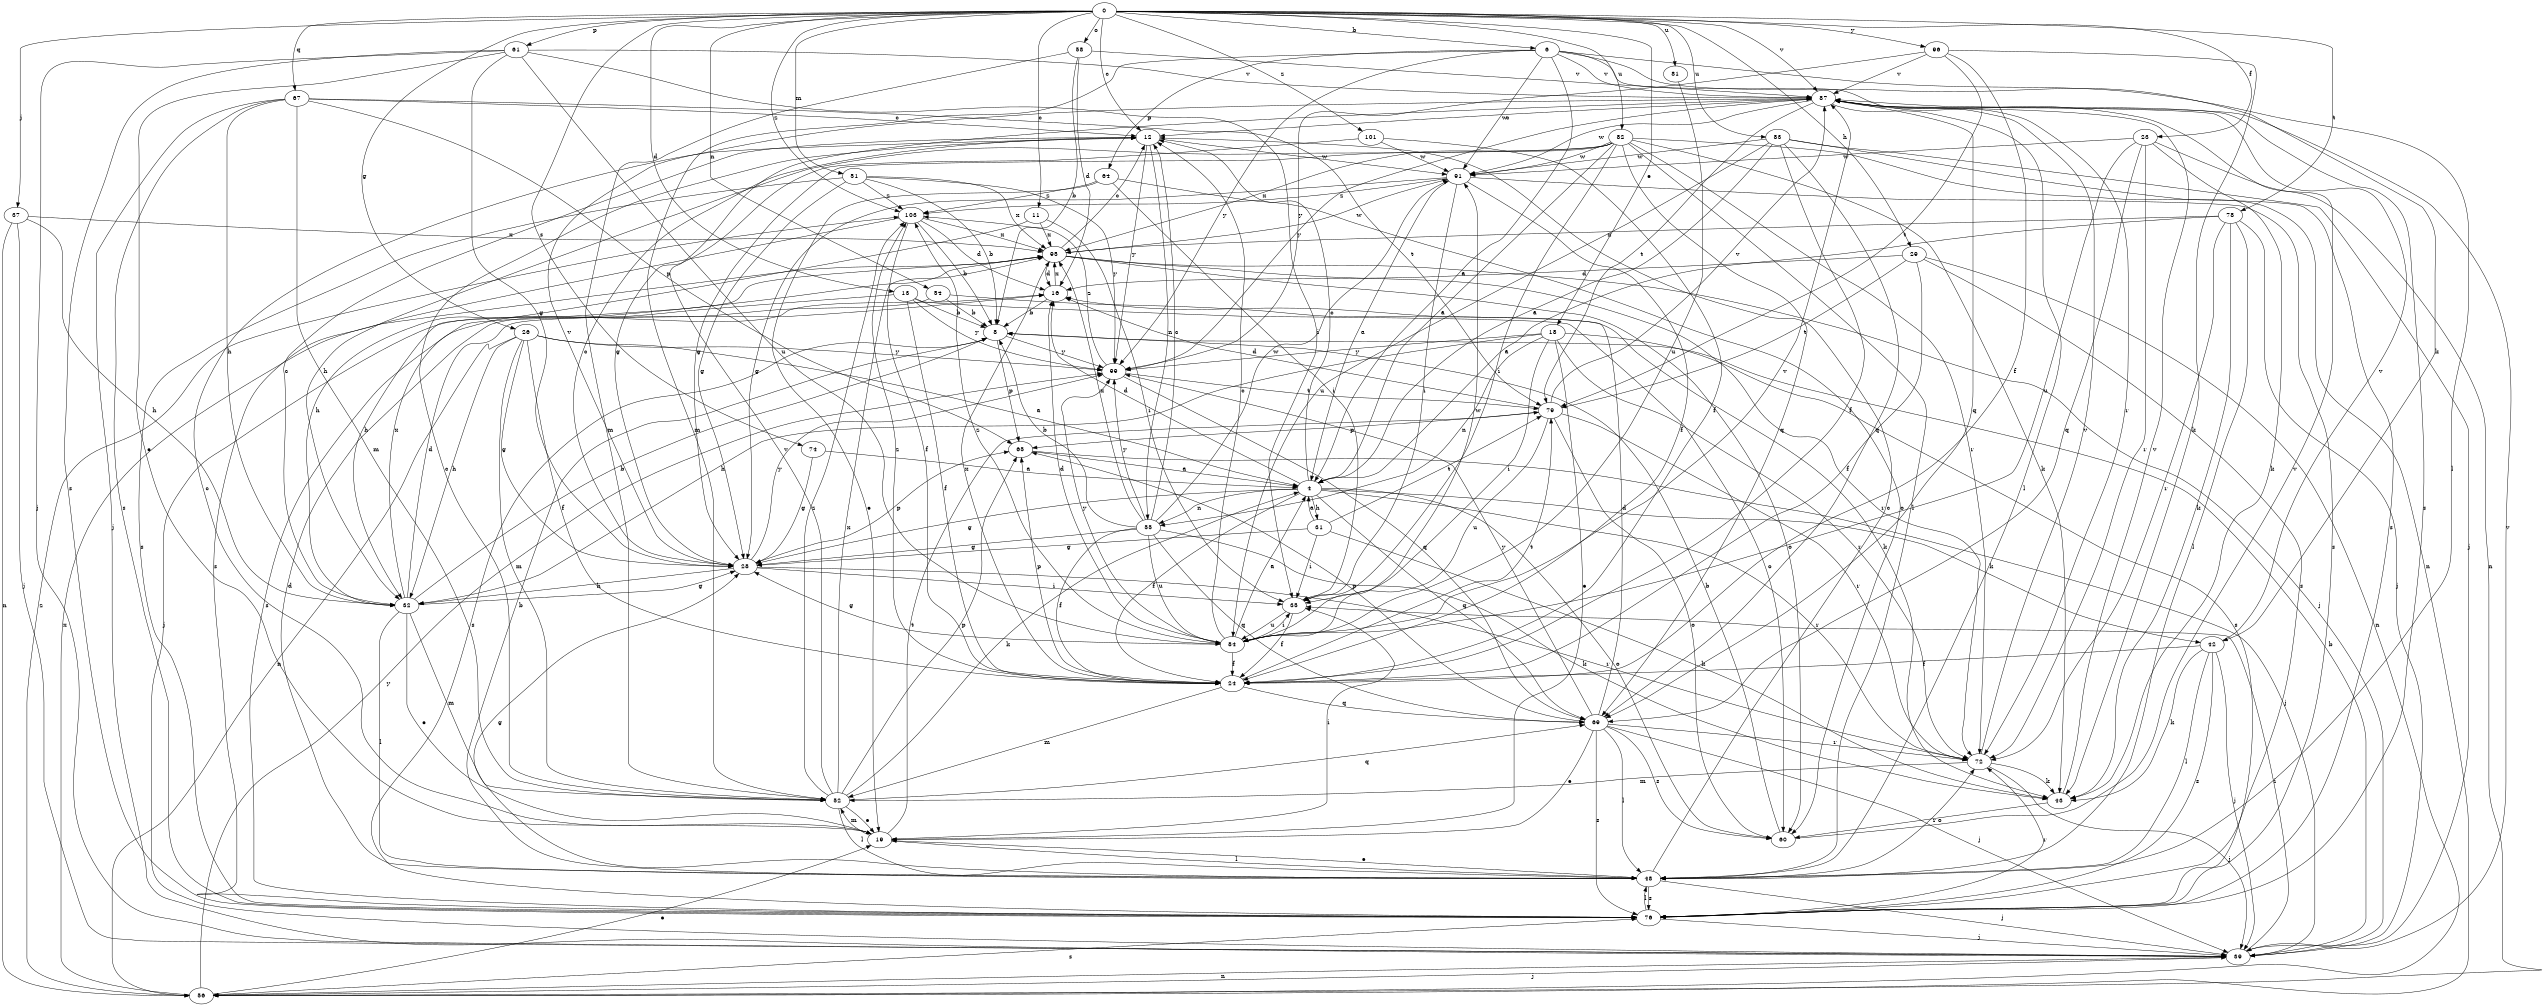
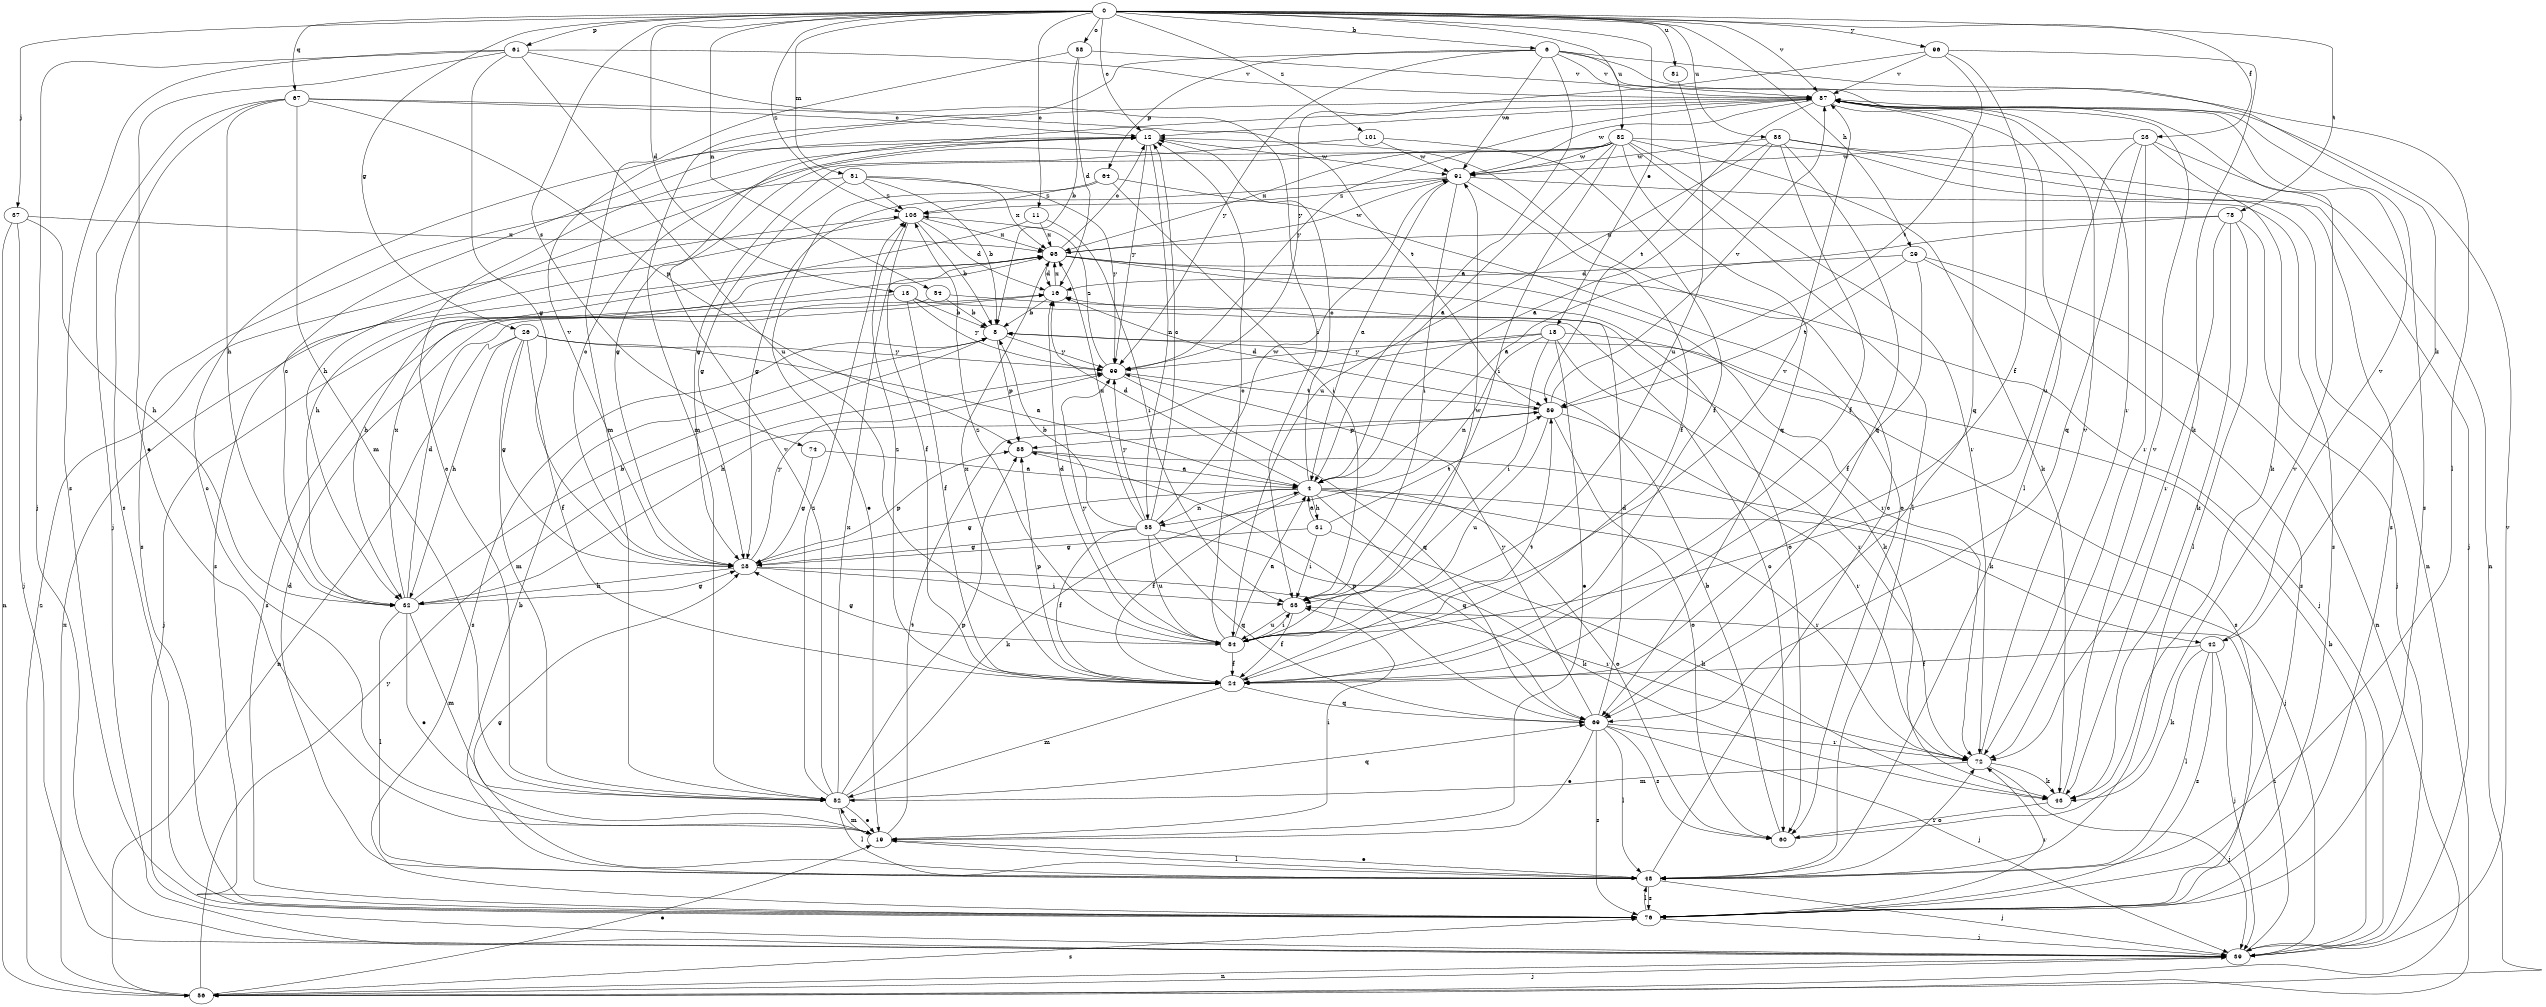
node "79": label "79" -> "89"
node "65": label "65" -> "85"
